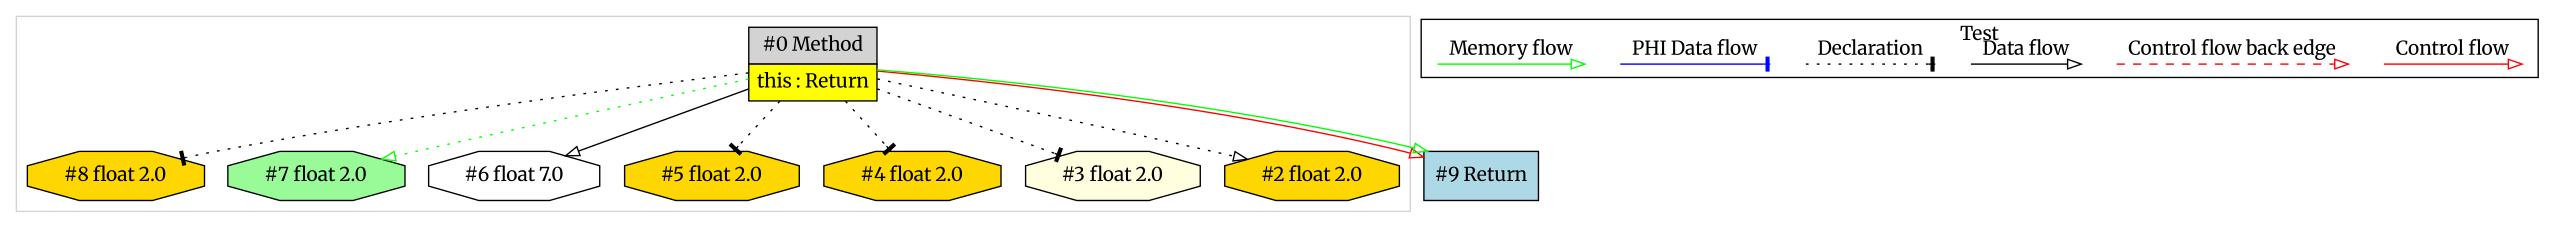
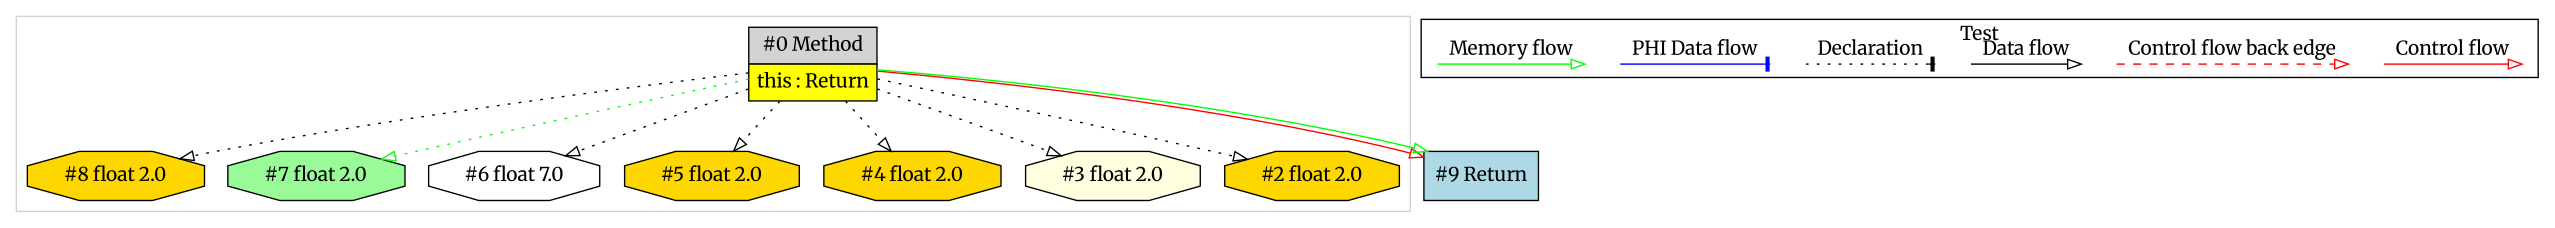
edge "#0 Method" -> "#8 float 2.0": arrowhead tee -> onormal
edge "#0 Method" -> "#6 float 7.0": style solid -> dotted
edge "#0 Method" -> "#3 float 2.0": arrowhead tee -> onormal
edge "#0 Method" -> "#5 float 2.0": arrowhead tee -> onormal
edge "#0 Method" -> "#4 float 2.0": arrowhead tee -> onormal
